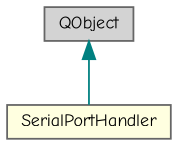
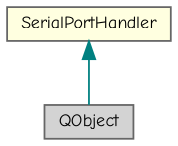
edge "SerialPortHandler" -> "QObject": reversed
